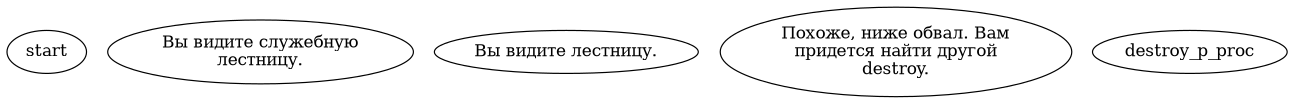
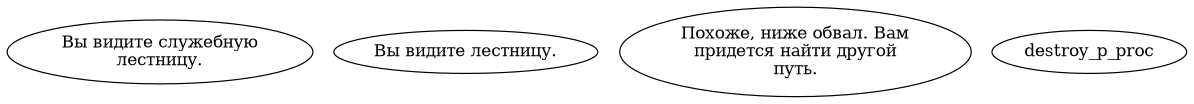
node "start": removed
node "Похоже, ниже обвал. Вам придется найти другой destroy.": label "Похоже, ниже обвал. Вам придется найти другой destroy." -> "Похоже, ниже обвал. Вам придется найти другой путь."
